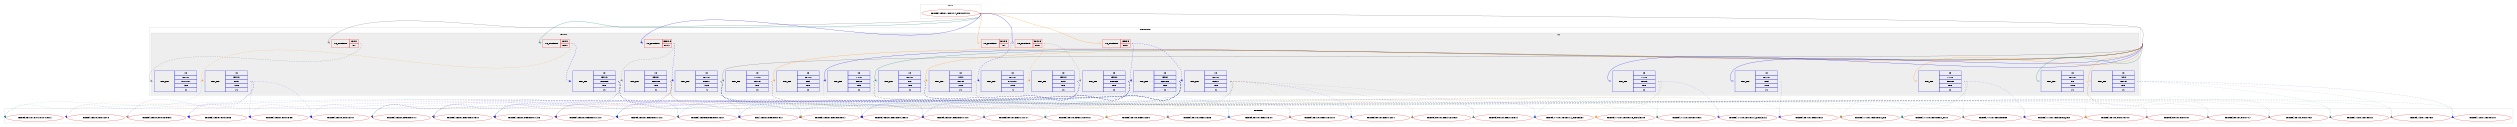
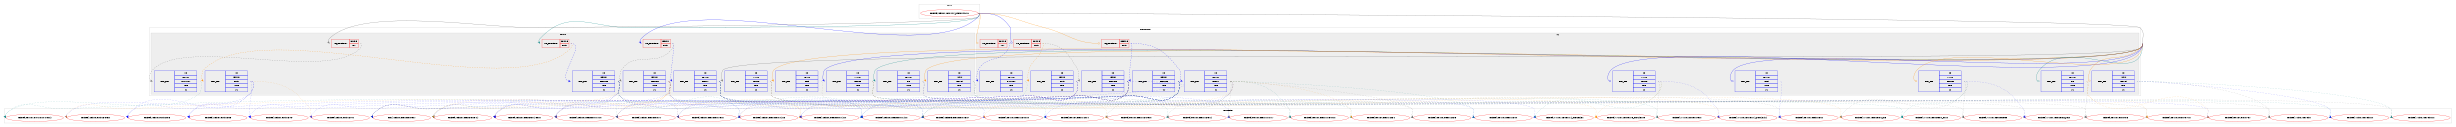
node "portage://dev-libs/glib-2.76.4": removed
